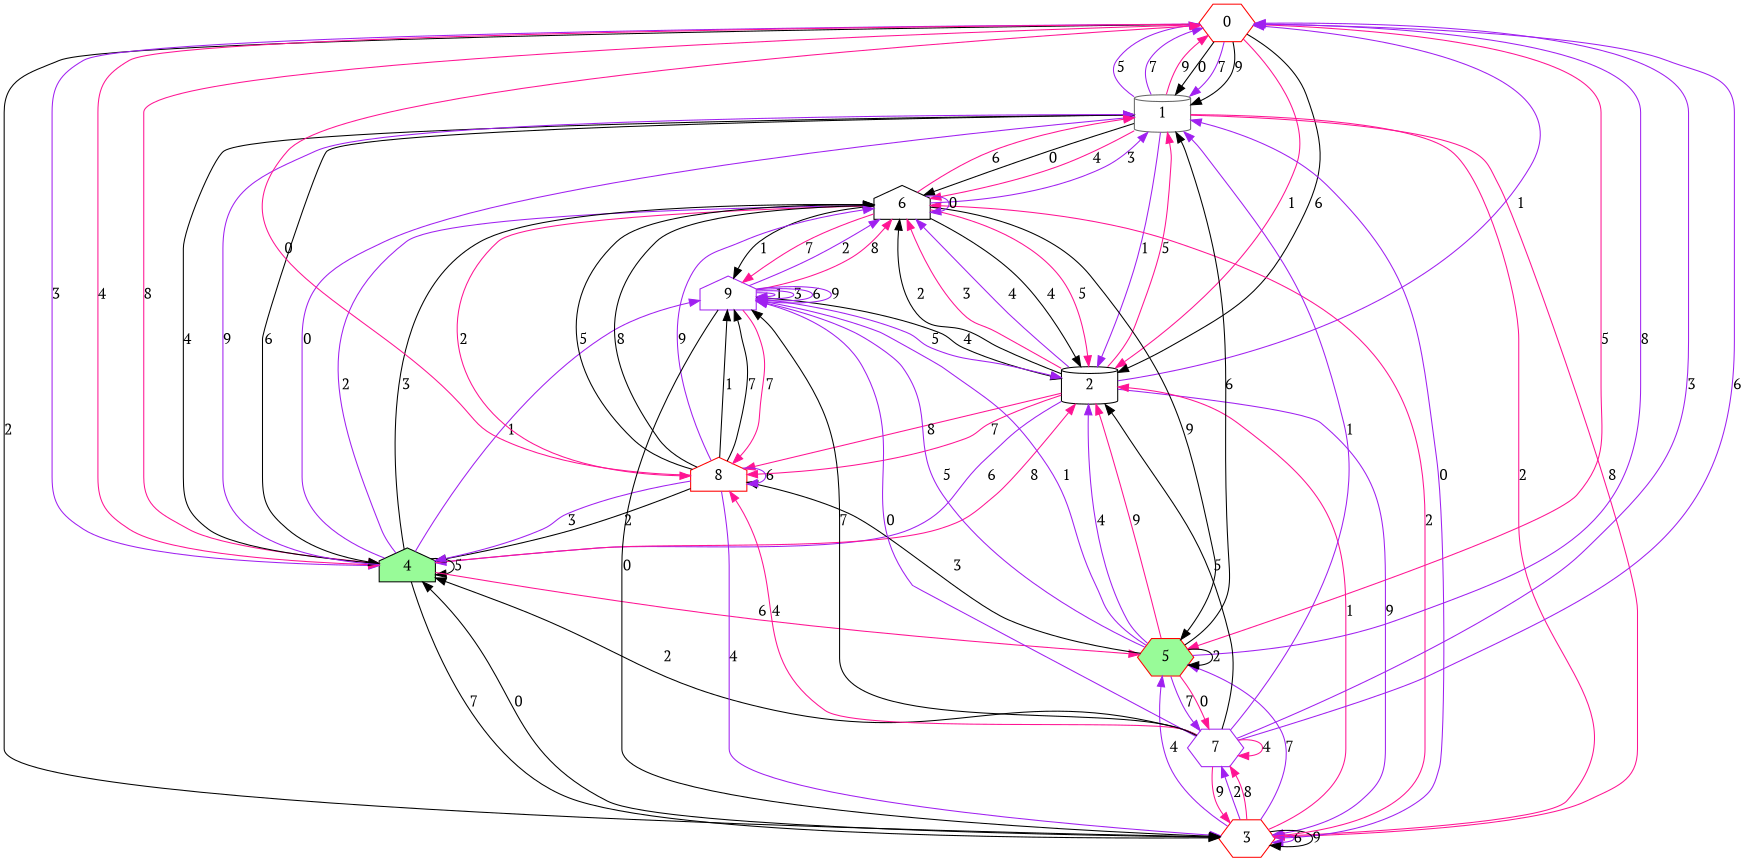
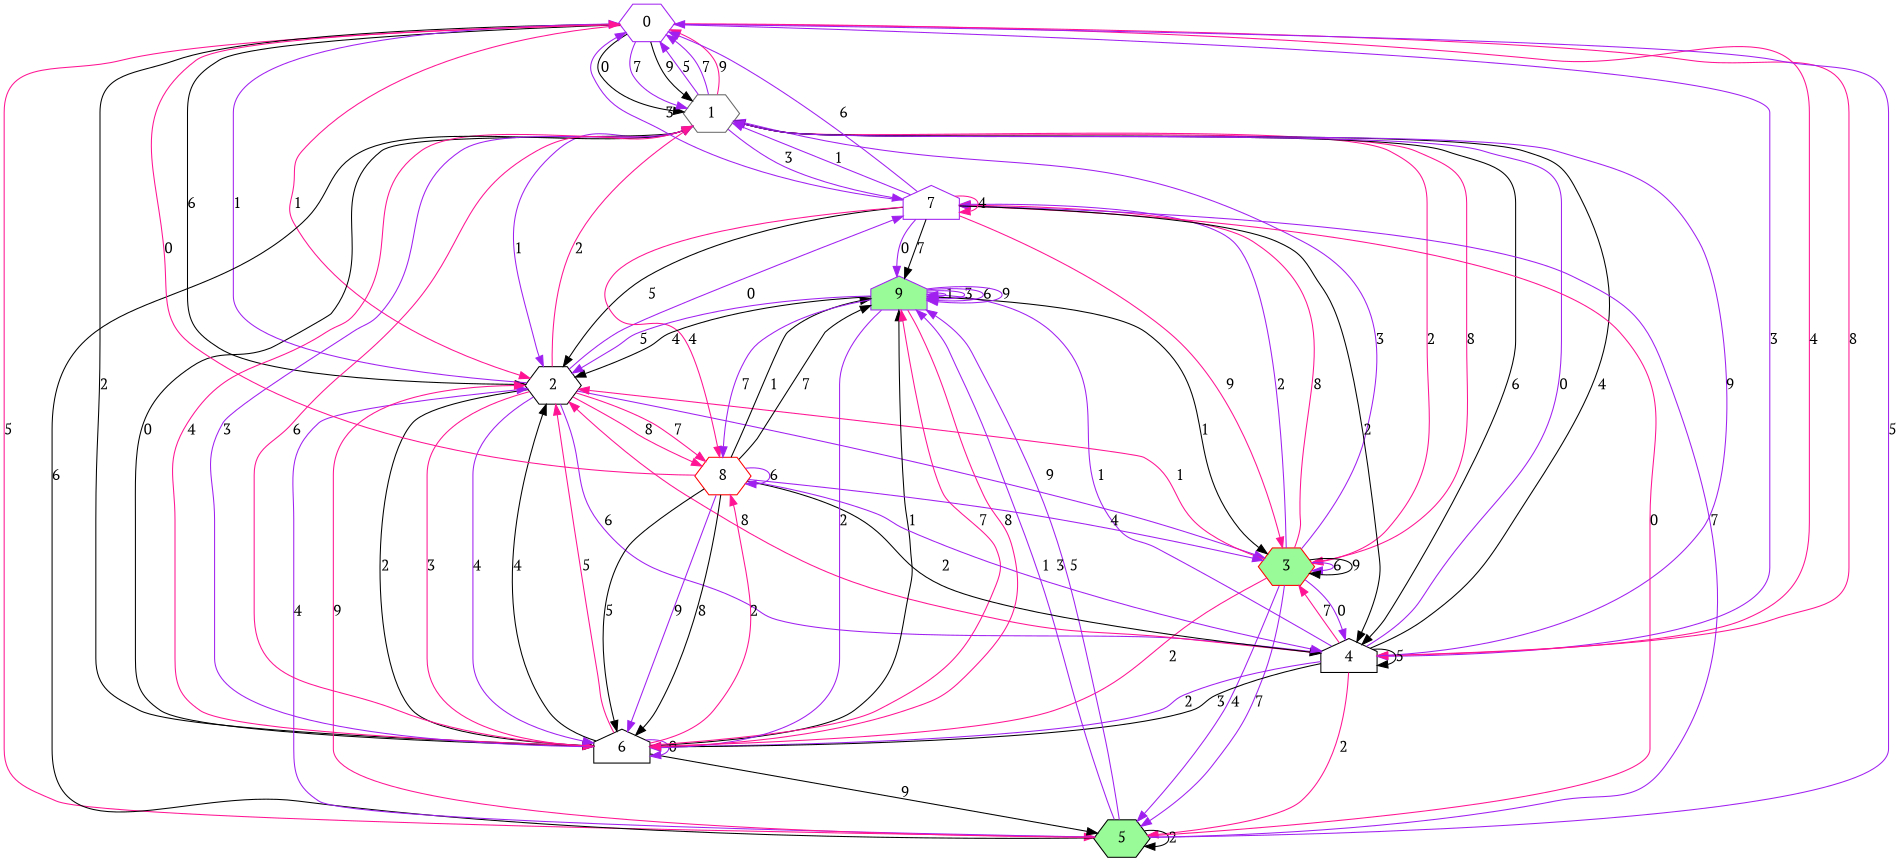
node "0": color red -> purple
node "1": shape cylinder -> hexagon
edge "1" -> "7": added, label "3"
edge "2" -> "1": label "5" -> "2"
edge "2" -> "7": added, label "0"
node "9": fillcolor white -> palegreen
edge "5" -> "0": label "8" -> "5"
edge "9" -> "8": color deeppink -> purple
node "2": shape cylinder -> hexagon
edge "0" -> "3": now "0" -> "6"
node "8": shape house -> hexagon
edge "3" -> "1": label "0" -> "3"
node "4": fillcolor palegreen -> white
edge "9" -> "3": label "0" -> "1"
edge "5" -> "8": removed, label "3"
edge "4" -> "5": label "6" -> "2"
node "5": color red -> black
node "7": shape hexagon -> house
edge "3" -> "4": color black -> purple
edge "4" -> "3": color black -> deeppink
node "3": fillcolor white -> palegreen
